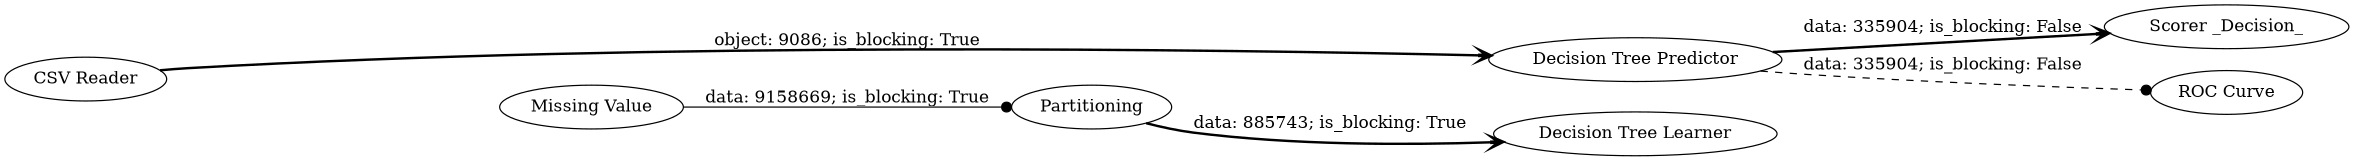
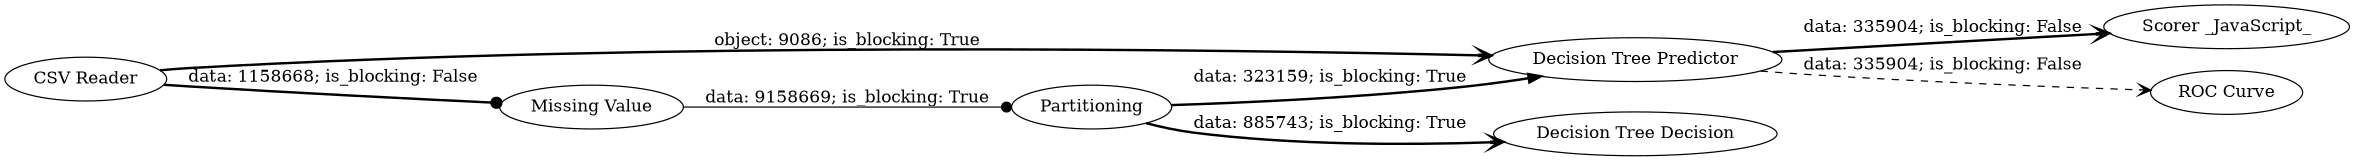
node "Scorer _Decision_": label "Scorer _Decision_" -> "Scorer _JavaScript_"
edge "Decision Tree Predictor" -> "ROC Curve": arrowhead dot -> vee
edge "CSV Reader" -> "Missing Value": added, label "data: 1158668; is_blocking: False"
edge "Partitioning" -> "Decision Tree Predictor": added, label "data: 323159; is_blocking: True"
node "Decision Tree Learner": label "Decision Tree Learner" -> "Decision Tree Decision"
